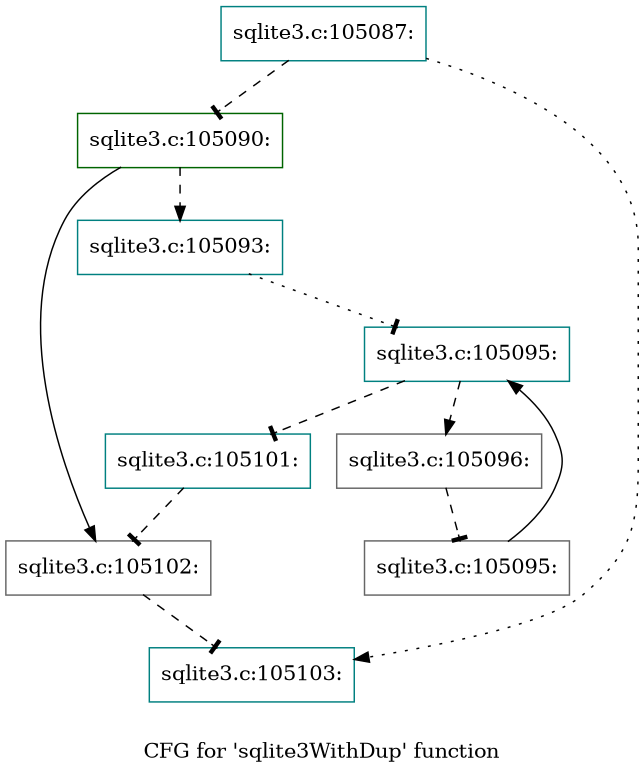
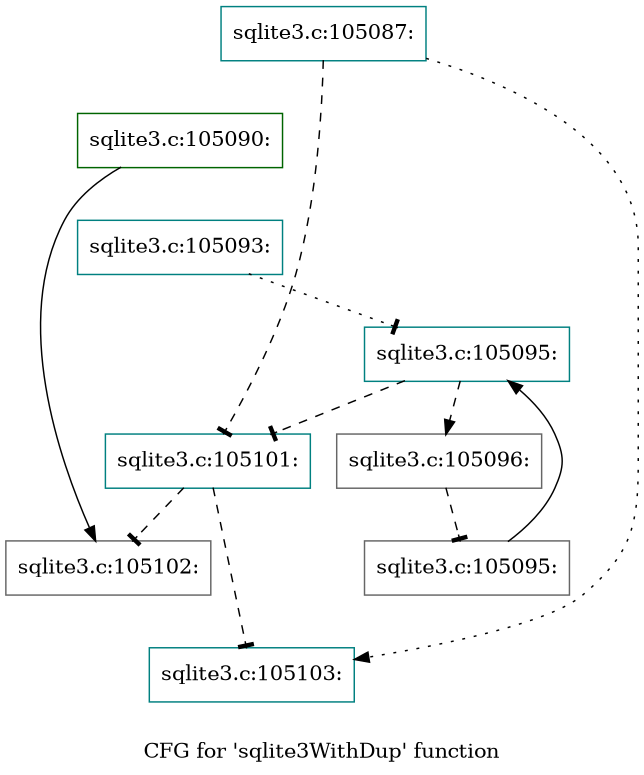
edge "sqlite3.c:105087:" -> "sqlite3.c:105090:": now "sqlite3.c:105087:" -> "sqlite3.c:105101:"
edge "sqlite3.c:105090:" -> "sqlite3.c:105093:": removed
edge "sqlite3.c:105102:" -> "sqlite3.c:105103:": now "sqlite3.c:105101:" -> "sqlite3.c:105103:"
